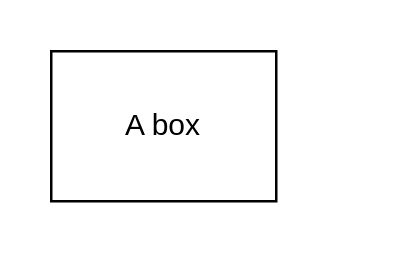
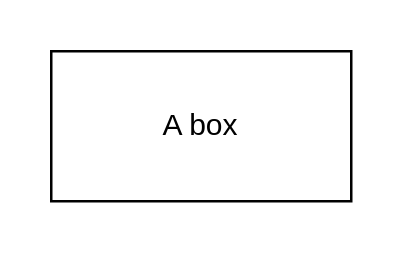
node "A box": size 225x150 -> 300x150
